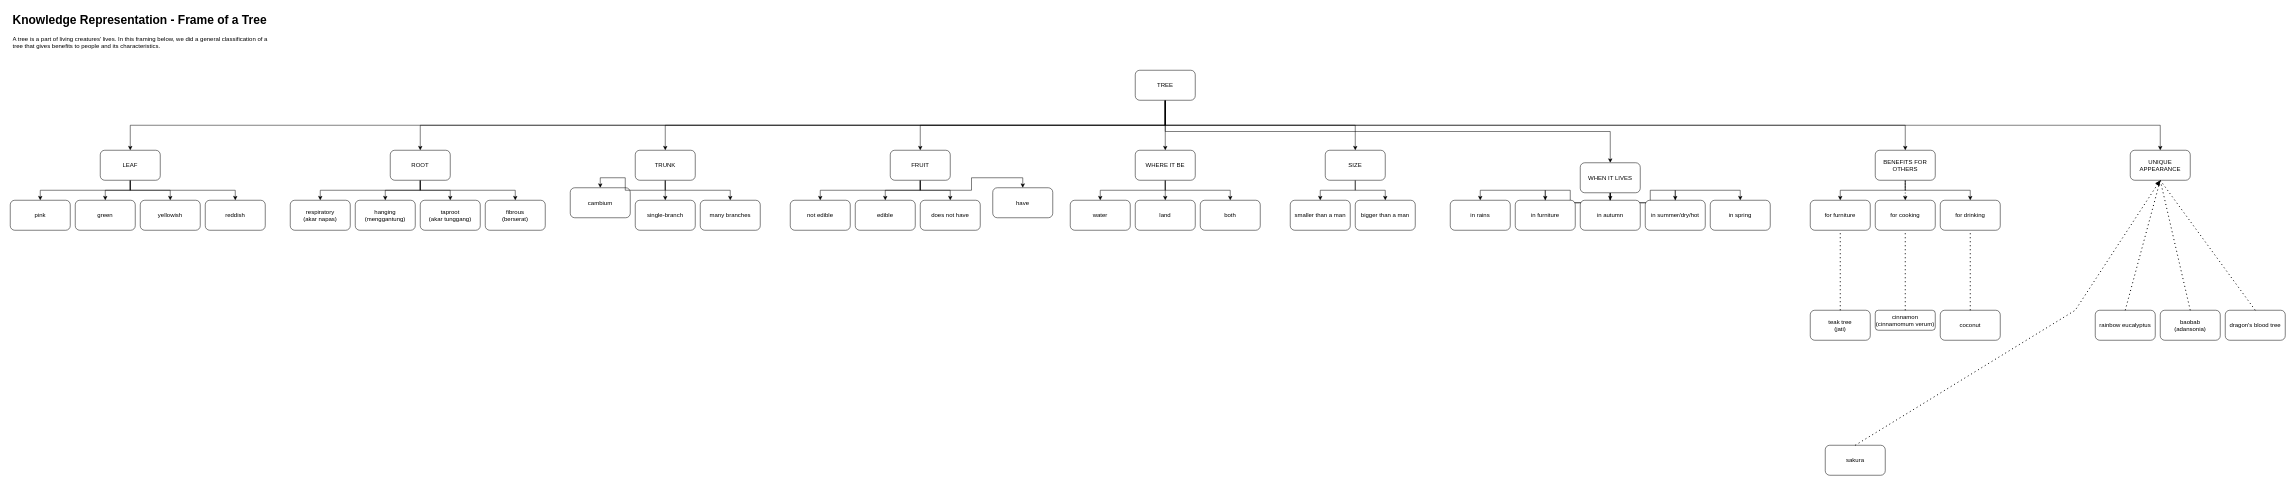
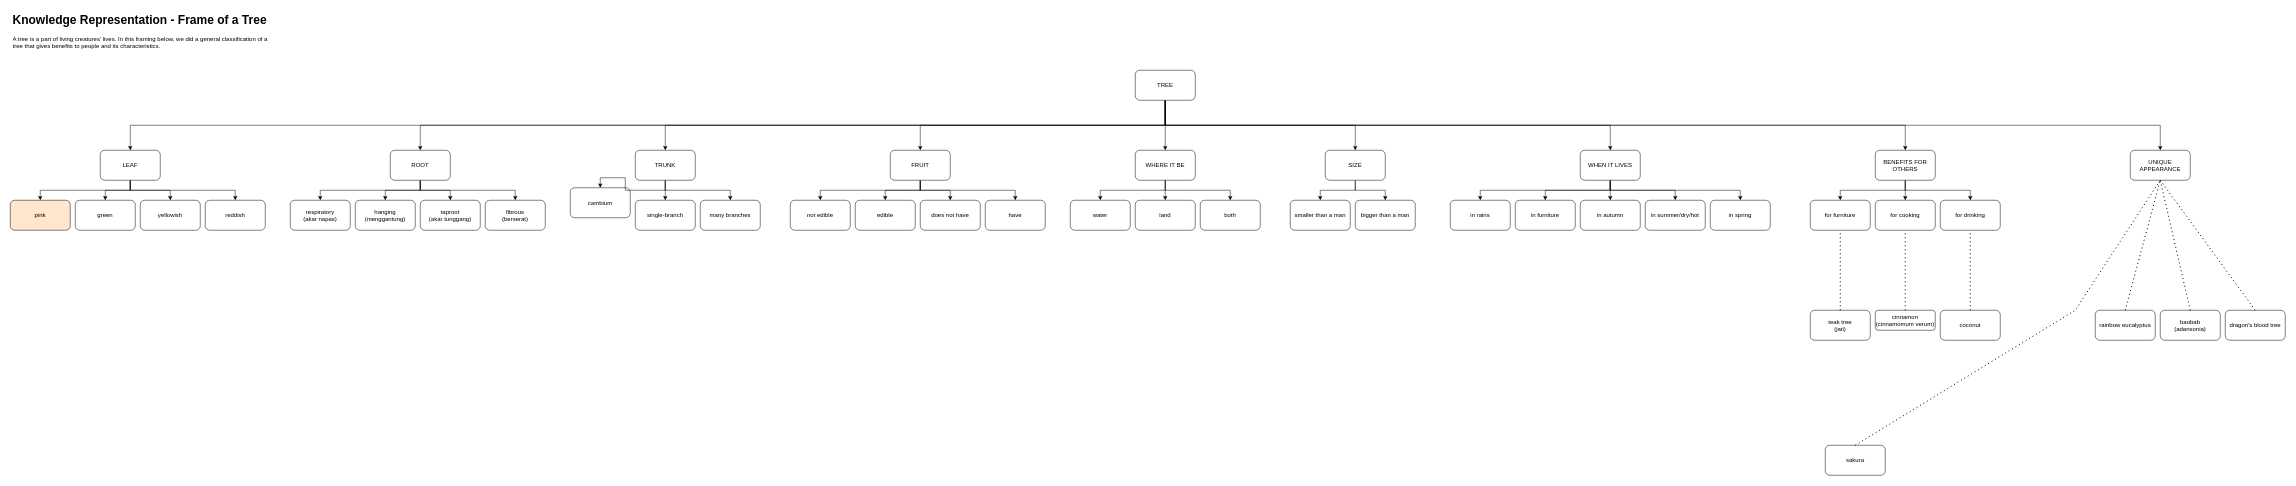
node "WHEN IT LIVES": moved (1610, 178) -> (1610, 165)
edge "sakura" -> "UNIQUE APPEARANCE": arrowhead block -> none
edge "BENEFITS FOR OTHERS" -> "for cooking": style dashed -> solid
node "have": moved (1023, 203) -> (1015, 215)
node "pink": fillcolor #ffffff -> #ffe6cc
